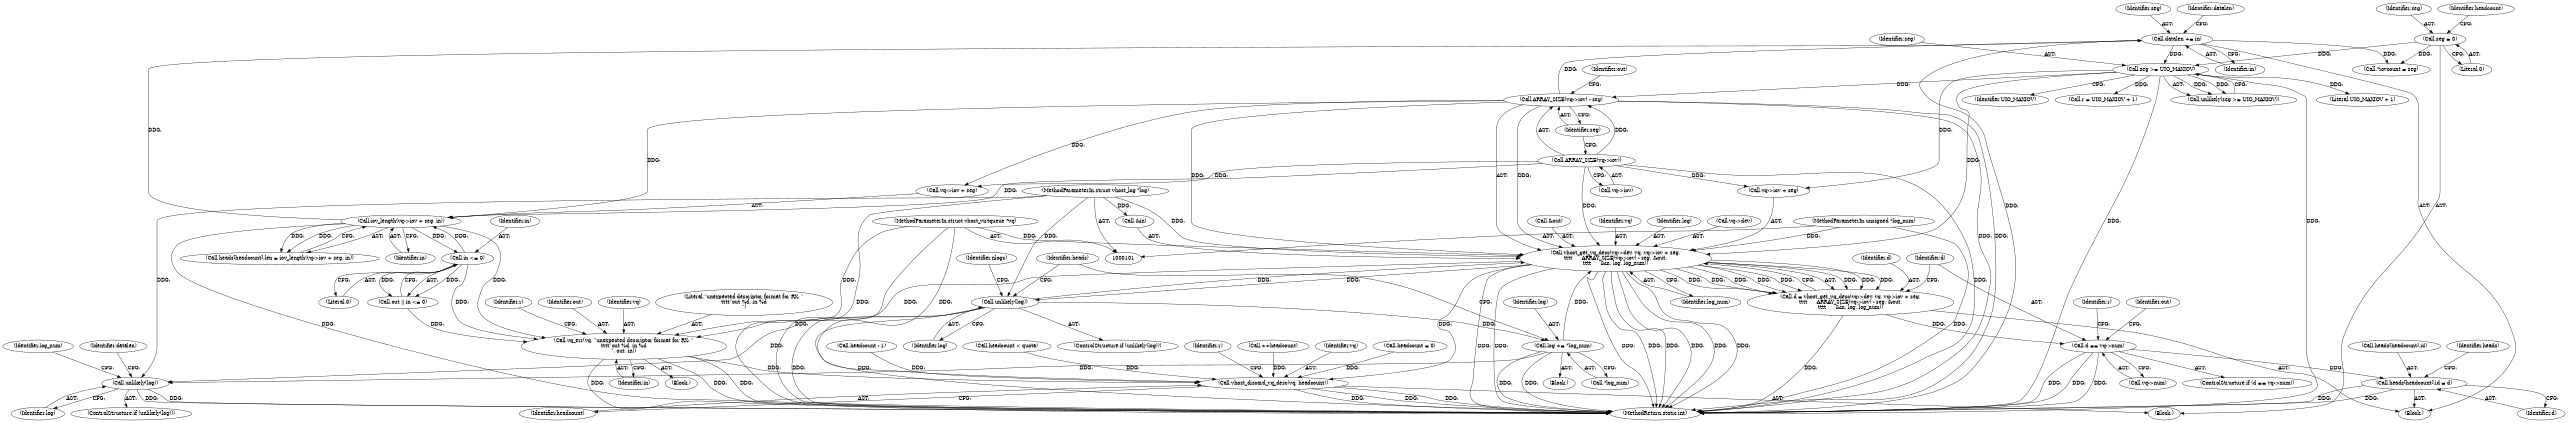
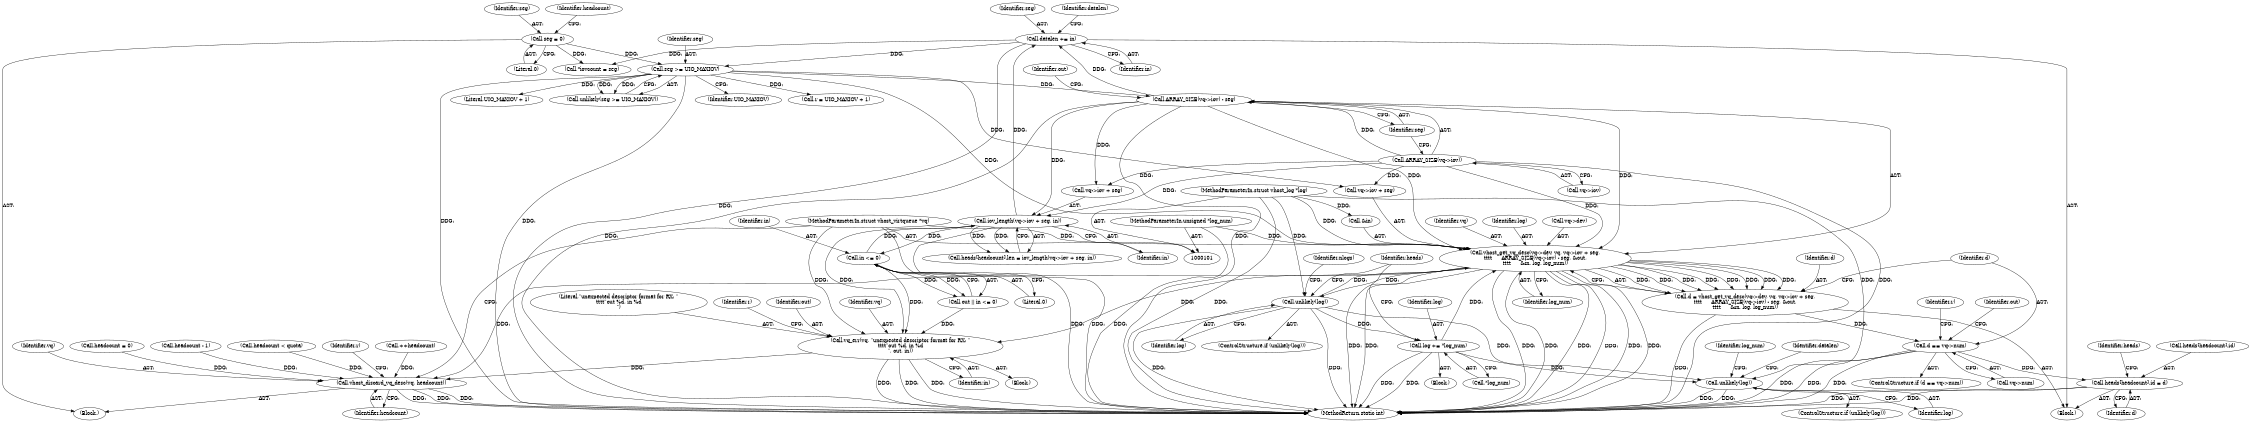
node "(Call,&out)": removed
edge "(MethodParameterIn,struct vhost_virtqueue *vq)" -> "(Call,vhost_discard_vq_desc(vq, headcount))": label "DDG: " -> "CFG: "
